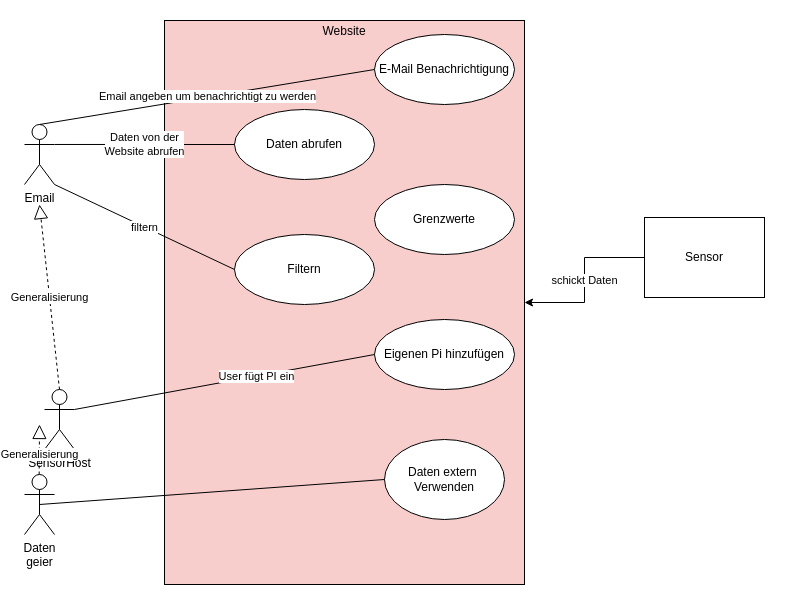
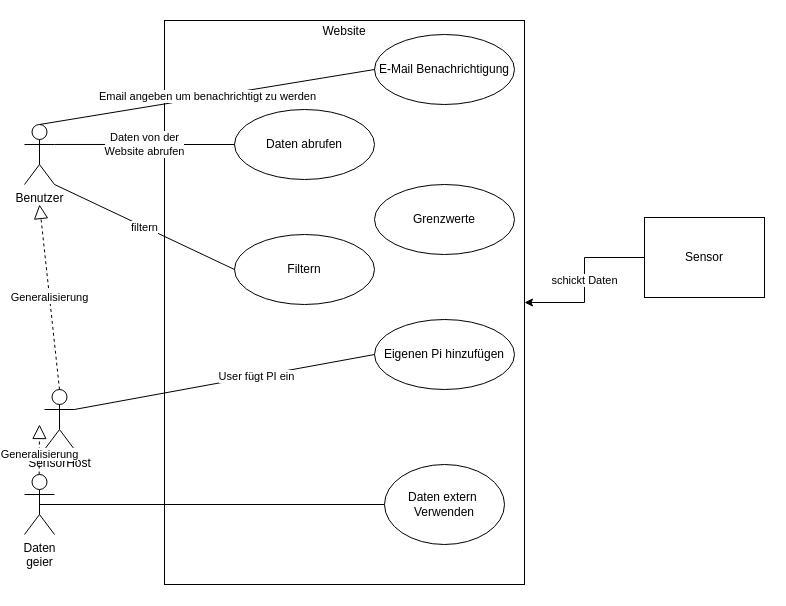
node "Website": fillcolor #f8cecc -> #ffffff
node "Email": label "Email" -> "Benutzer"
node "Daten extern Verwenden": moved (445, 480) -> (445, 505)
